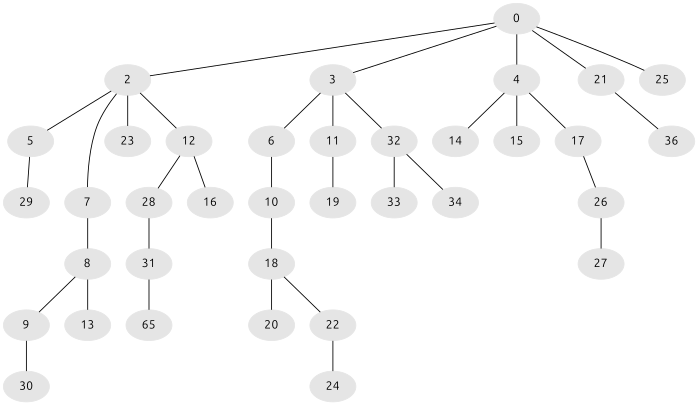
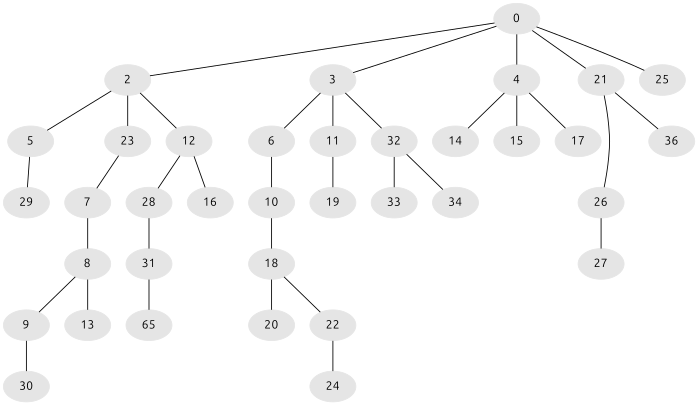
edge "2" -- "7": now "23" -- "7"
edge "17" -- "26": now "21" -- "26"
